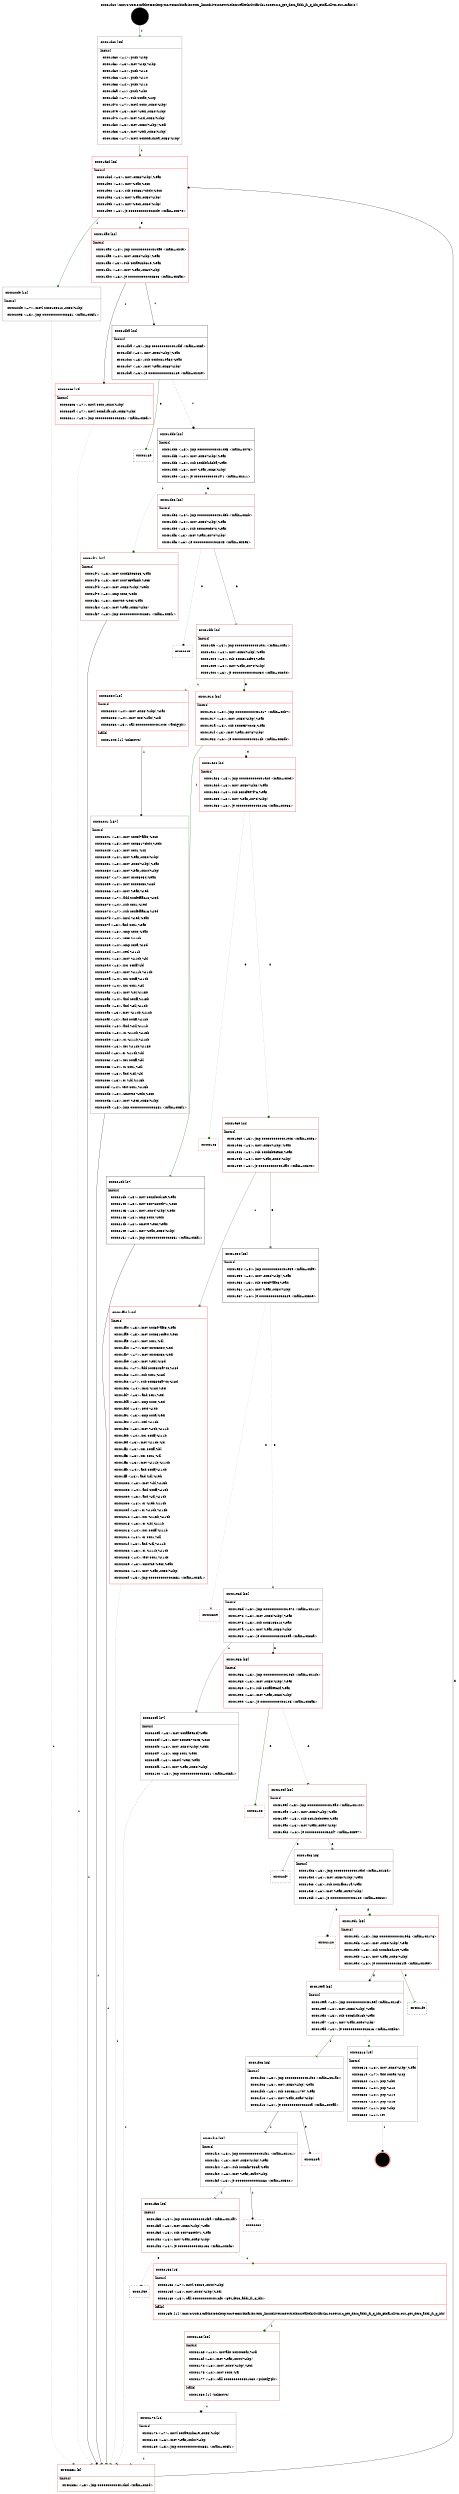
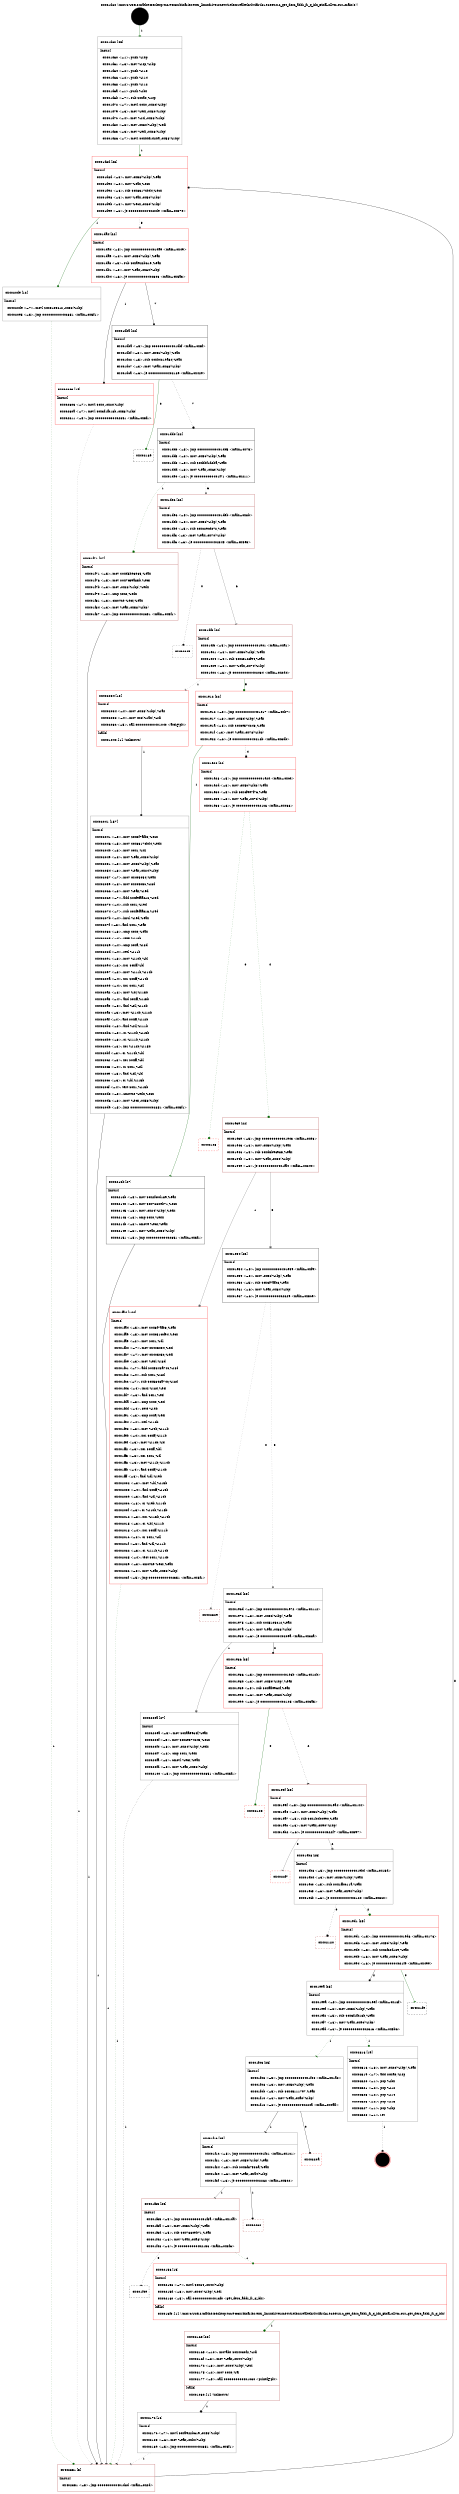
edge "0x4020de [12]" -> "0x402351 [5]": color gray40 -> darkgreen
node "0x4022f7": color black -> red
edge "0x401eea [25]" -> "0x401f03 [25]": style solid -> dotted
edge "0x402165 [23]" -> "0x40217c [18]": style dotted -> solid
